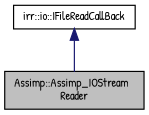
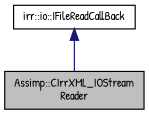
node "Assimp::Assimp_IOStream Reader": label "Assimp::Assimp_IOStream Reader" -> "Assimp::CIrrXML_IOStream Reader"
